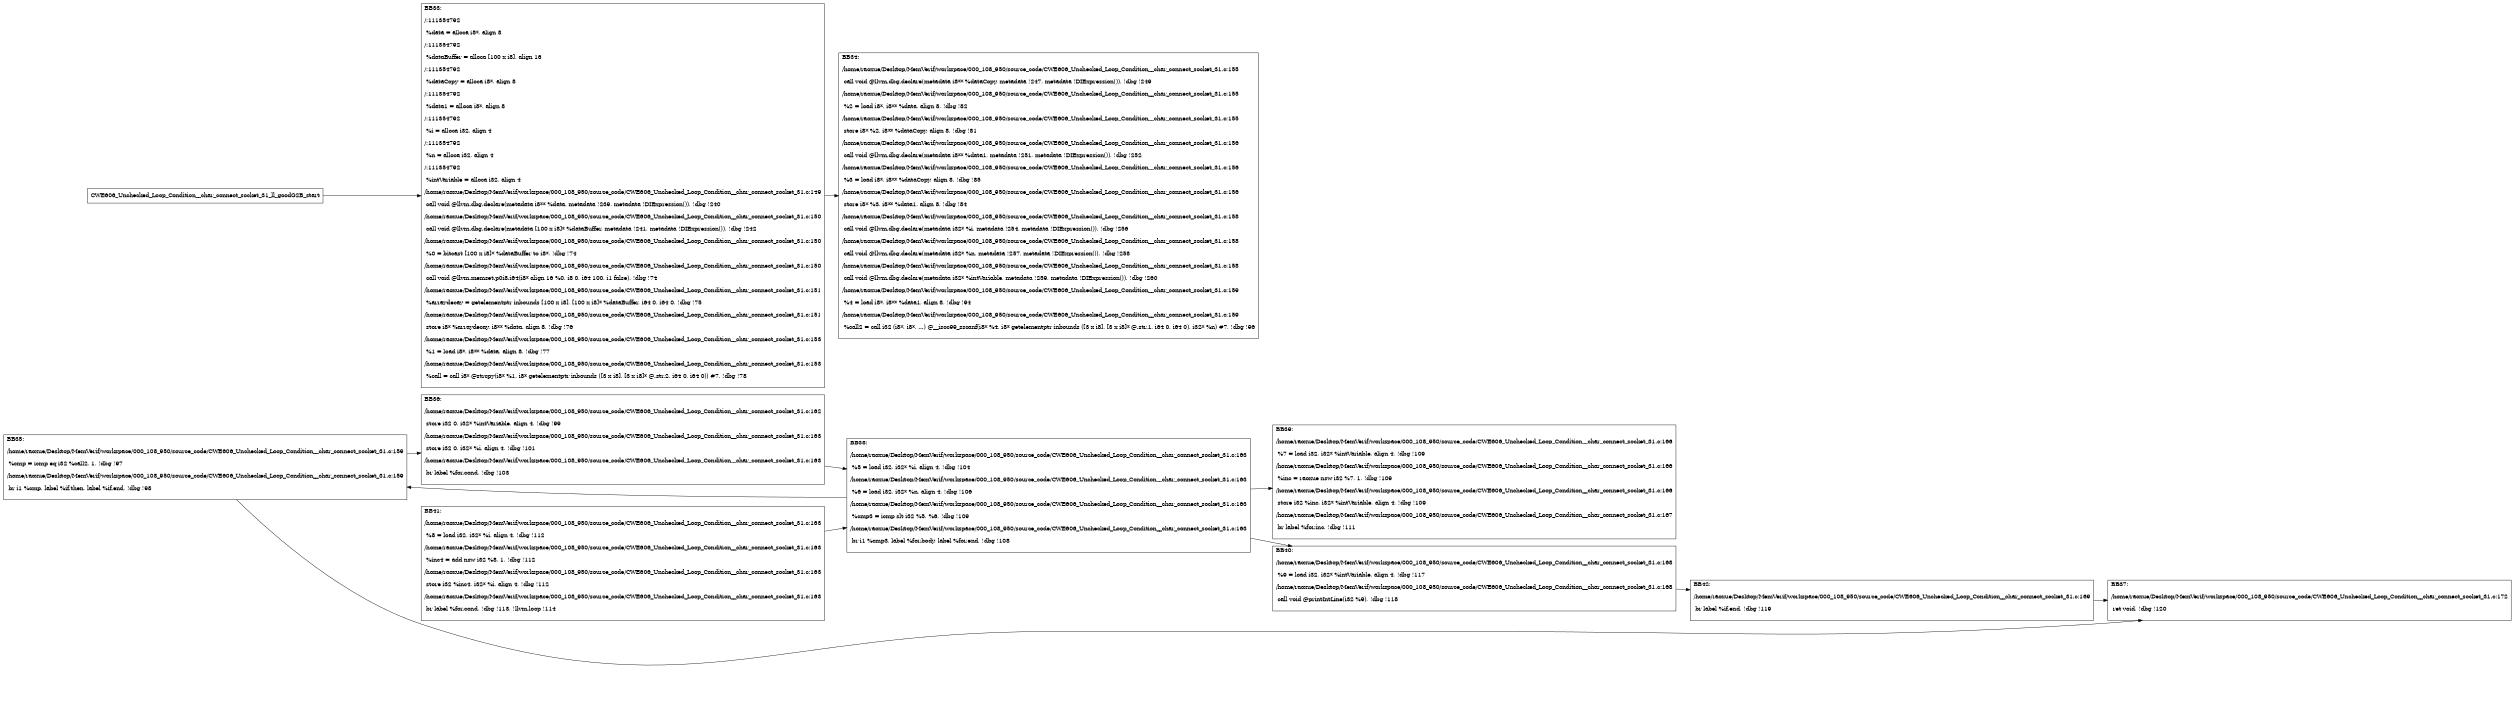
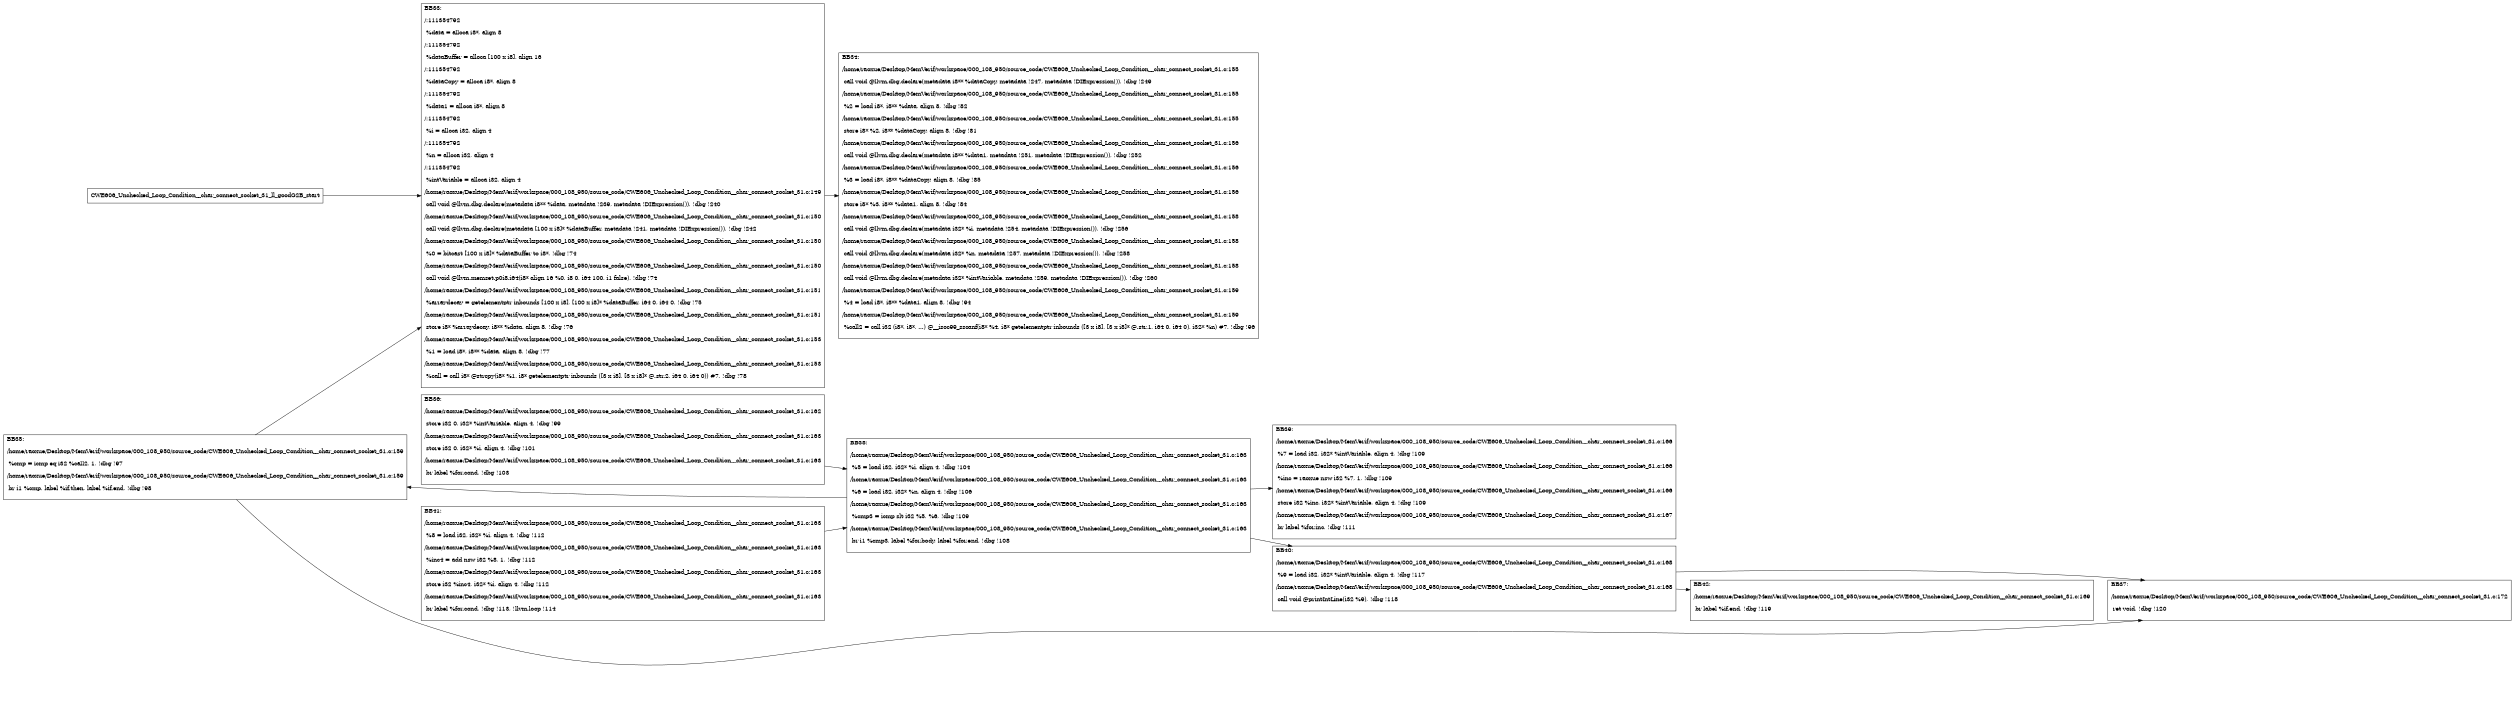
edge "BB35:" -> "BB36:": now "BB35:" -> "BB33:"
edge "BB42:" -> "BB37:": now "BB40:" -> "BB37:"
